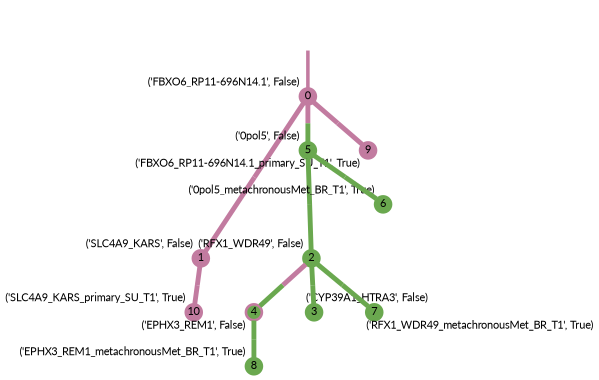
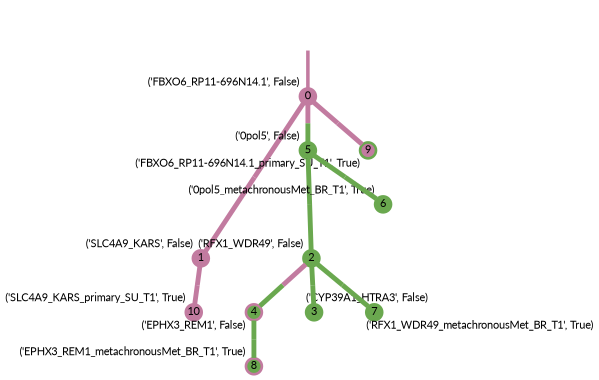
node "9 ('FBXO6_RP11-696N14.1_primary_SU_T1', True)": color #c27ba0ff -> #6aa84fff
node "8 ('EPHX3_REM1_metachronousMet_BR_T1', True)": color #6aa84fff -> #c27ba0ff
